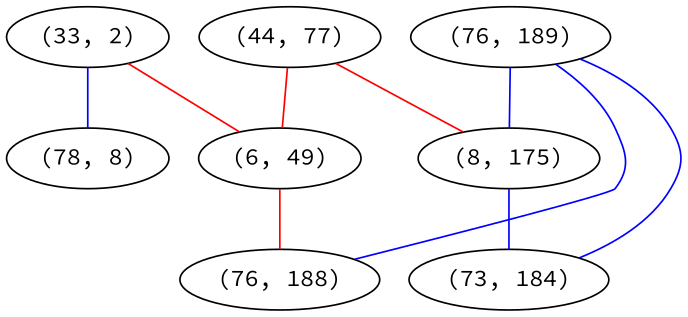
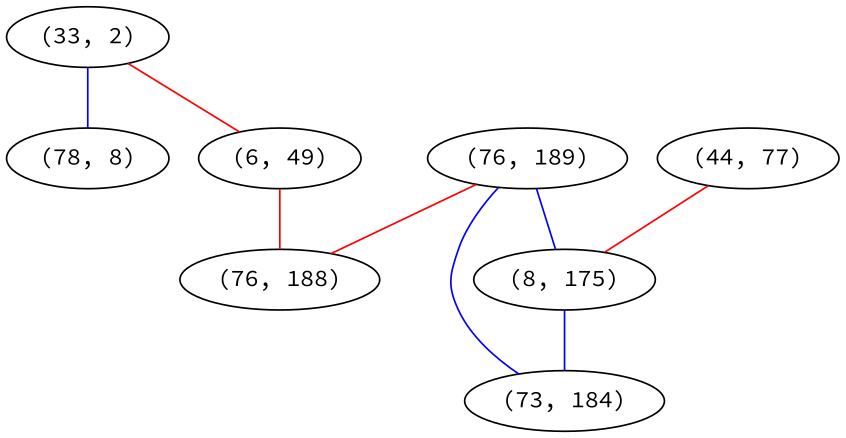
edge "(44, 77)" -- "(6, 49)": removed
edge "(76, 189)" -- "(76, 188)": color blue -> red
